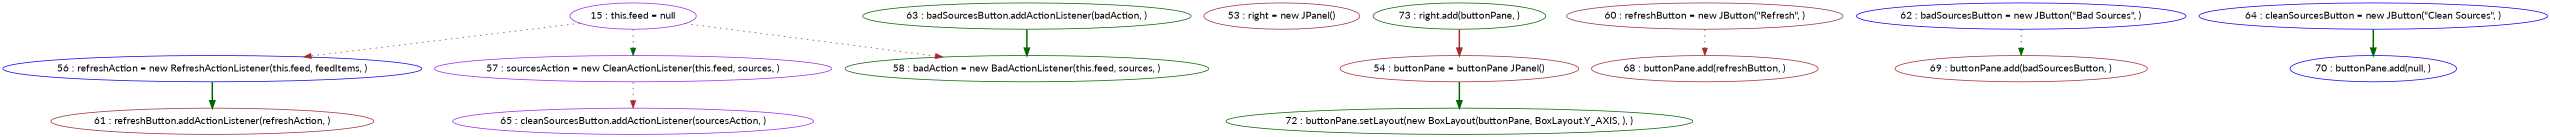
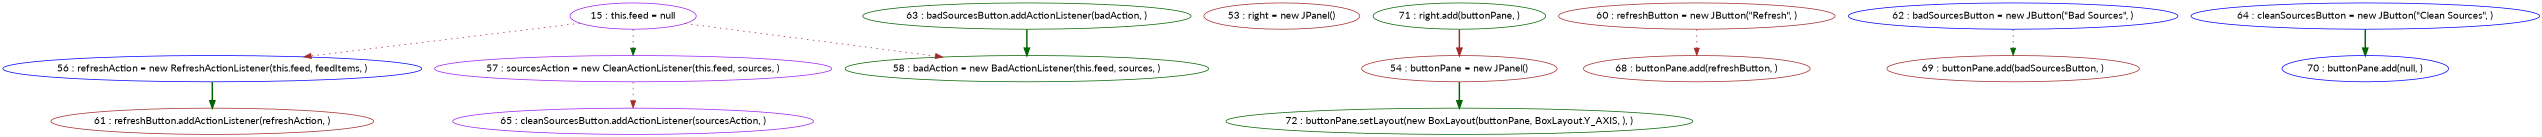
node "73 : right.add(buttonPane, )": label "73 : right.add(buttonPane, )" -> "71 : right.add(buttonPane, )"
node "54 : buttonPane = buttonPane JPanel()": label "54 : buttonPane = buttonPane JPanel()" -> "54 : buttonPane = new JPanel()"
